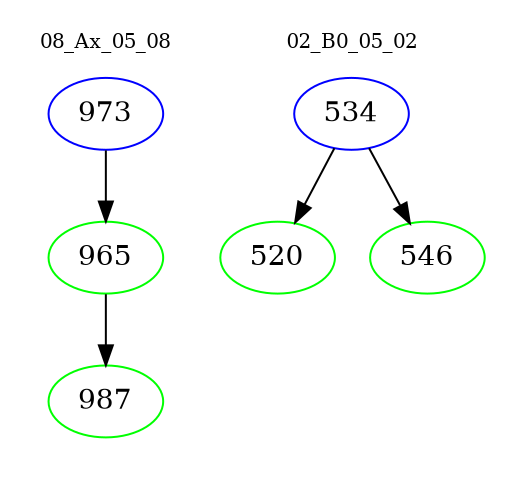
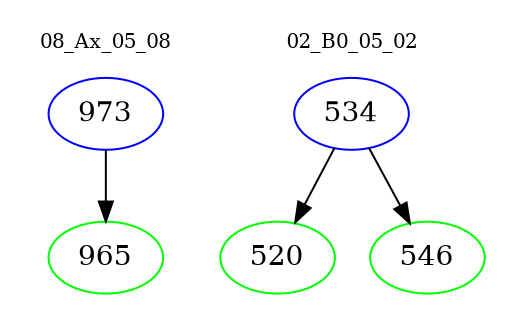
node "987": removed
